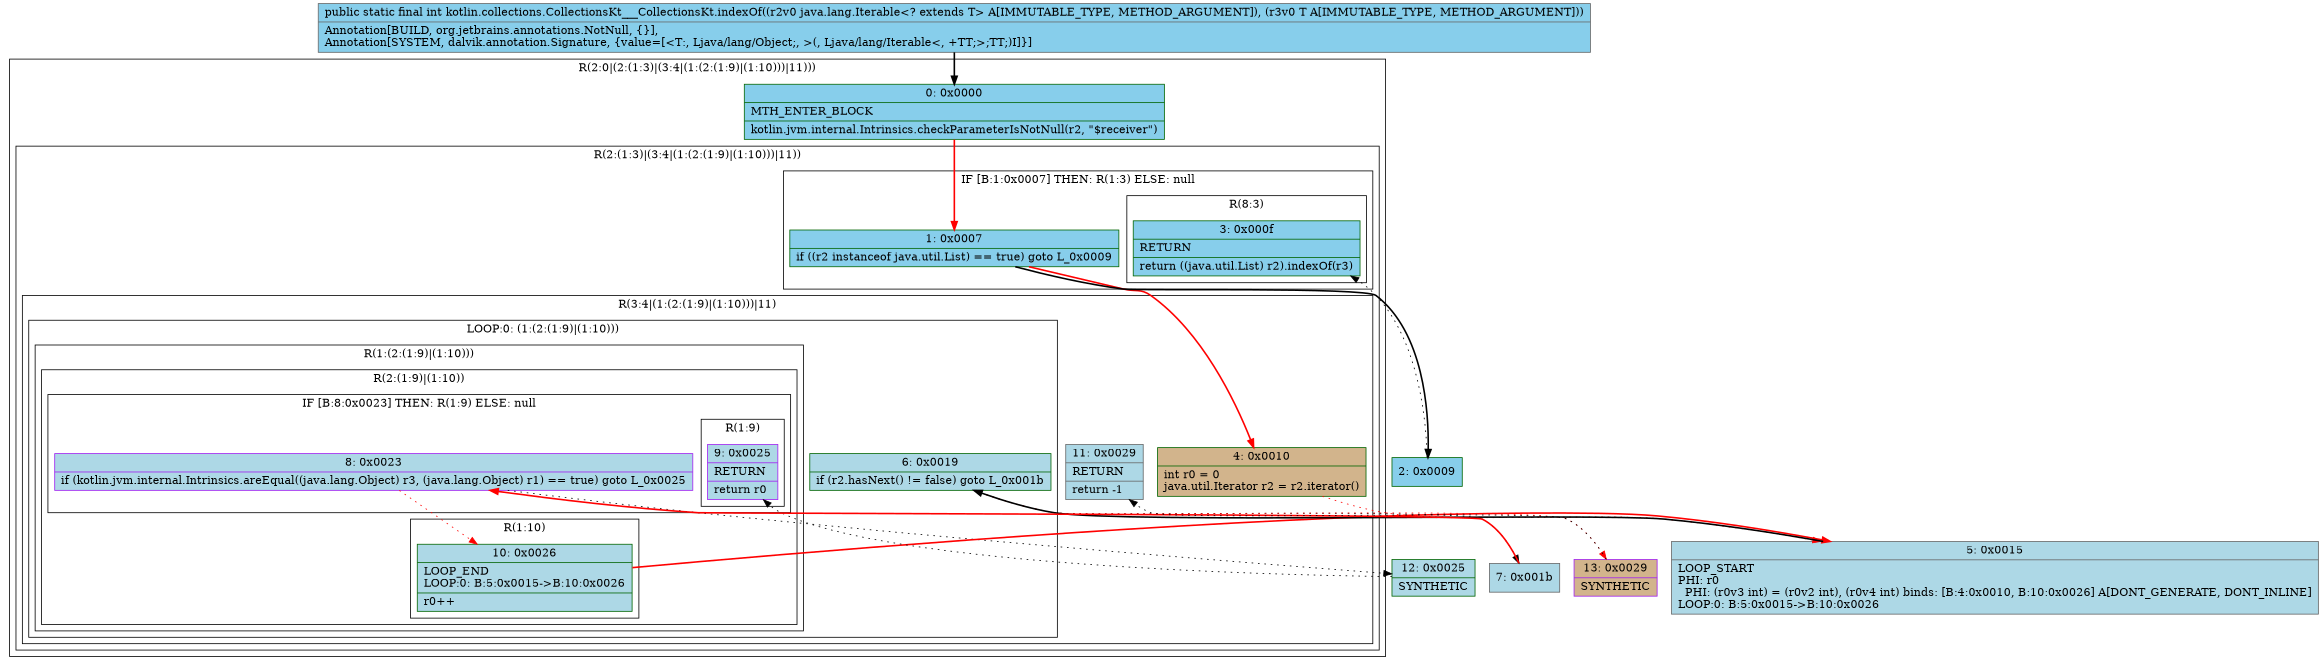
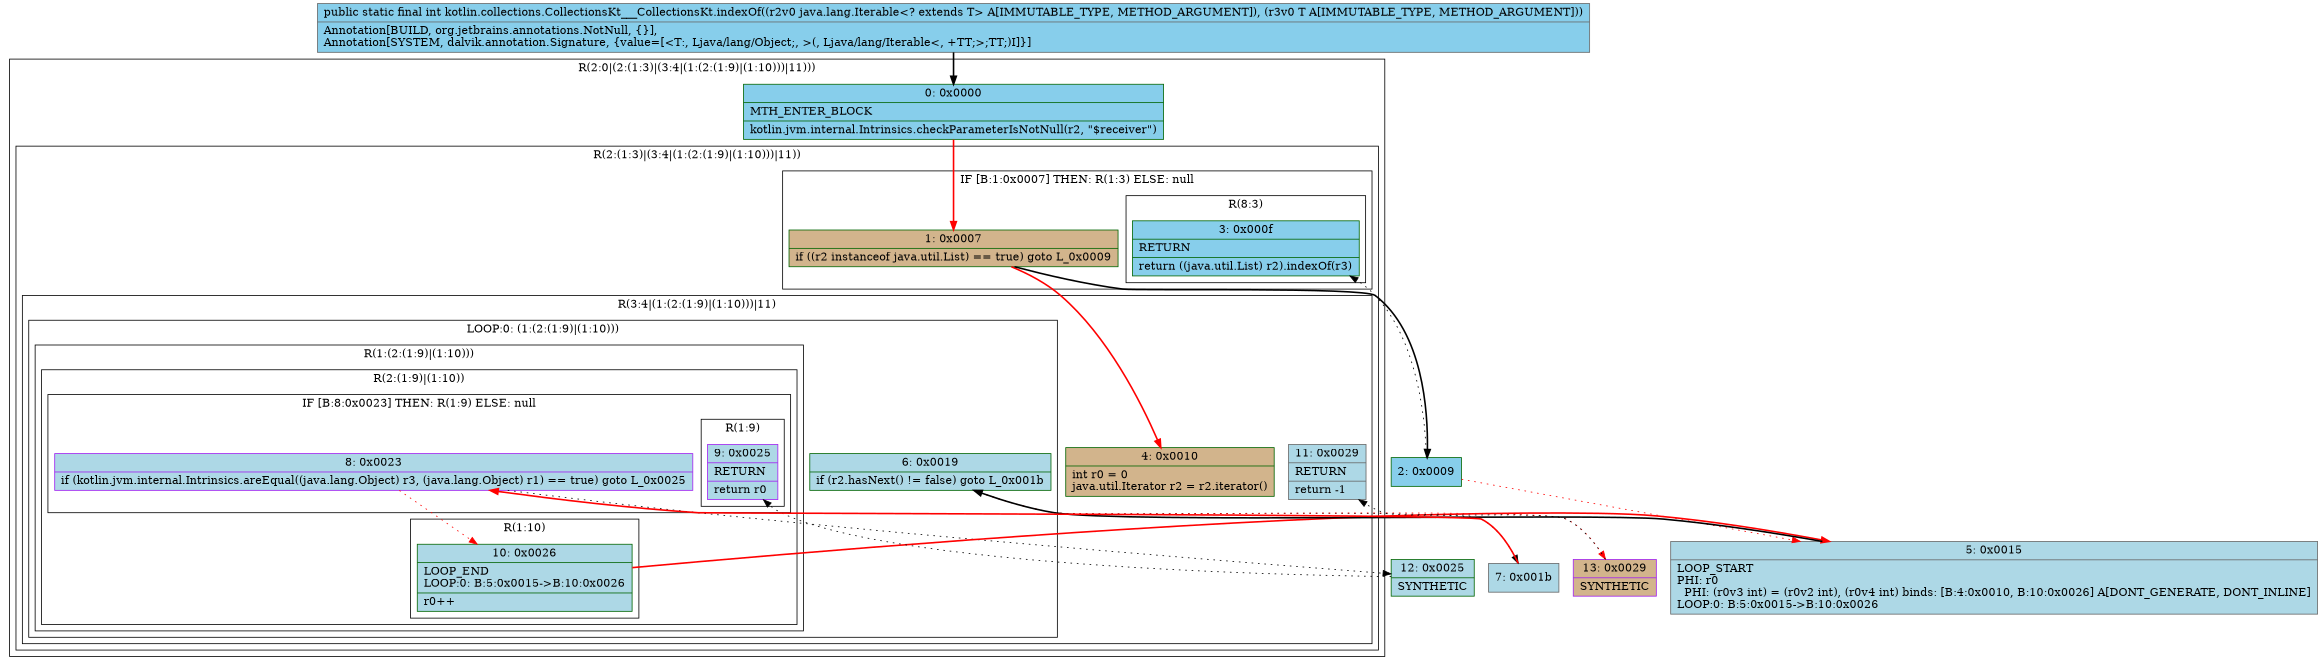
node "1: 0x0007": fillcolor skyblue -> tan
edge "4: 0x0010" -> "5: 0x0015": now "2: 0x0009" -> "5: 0x0015"
